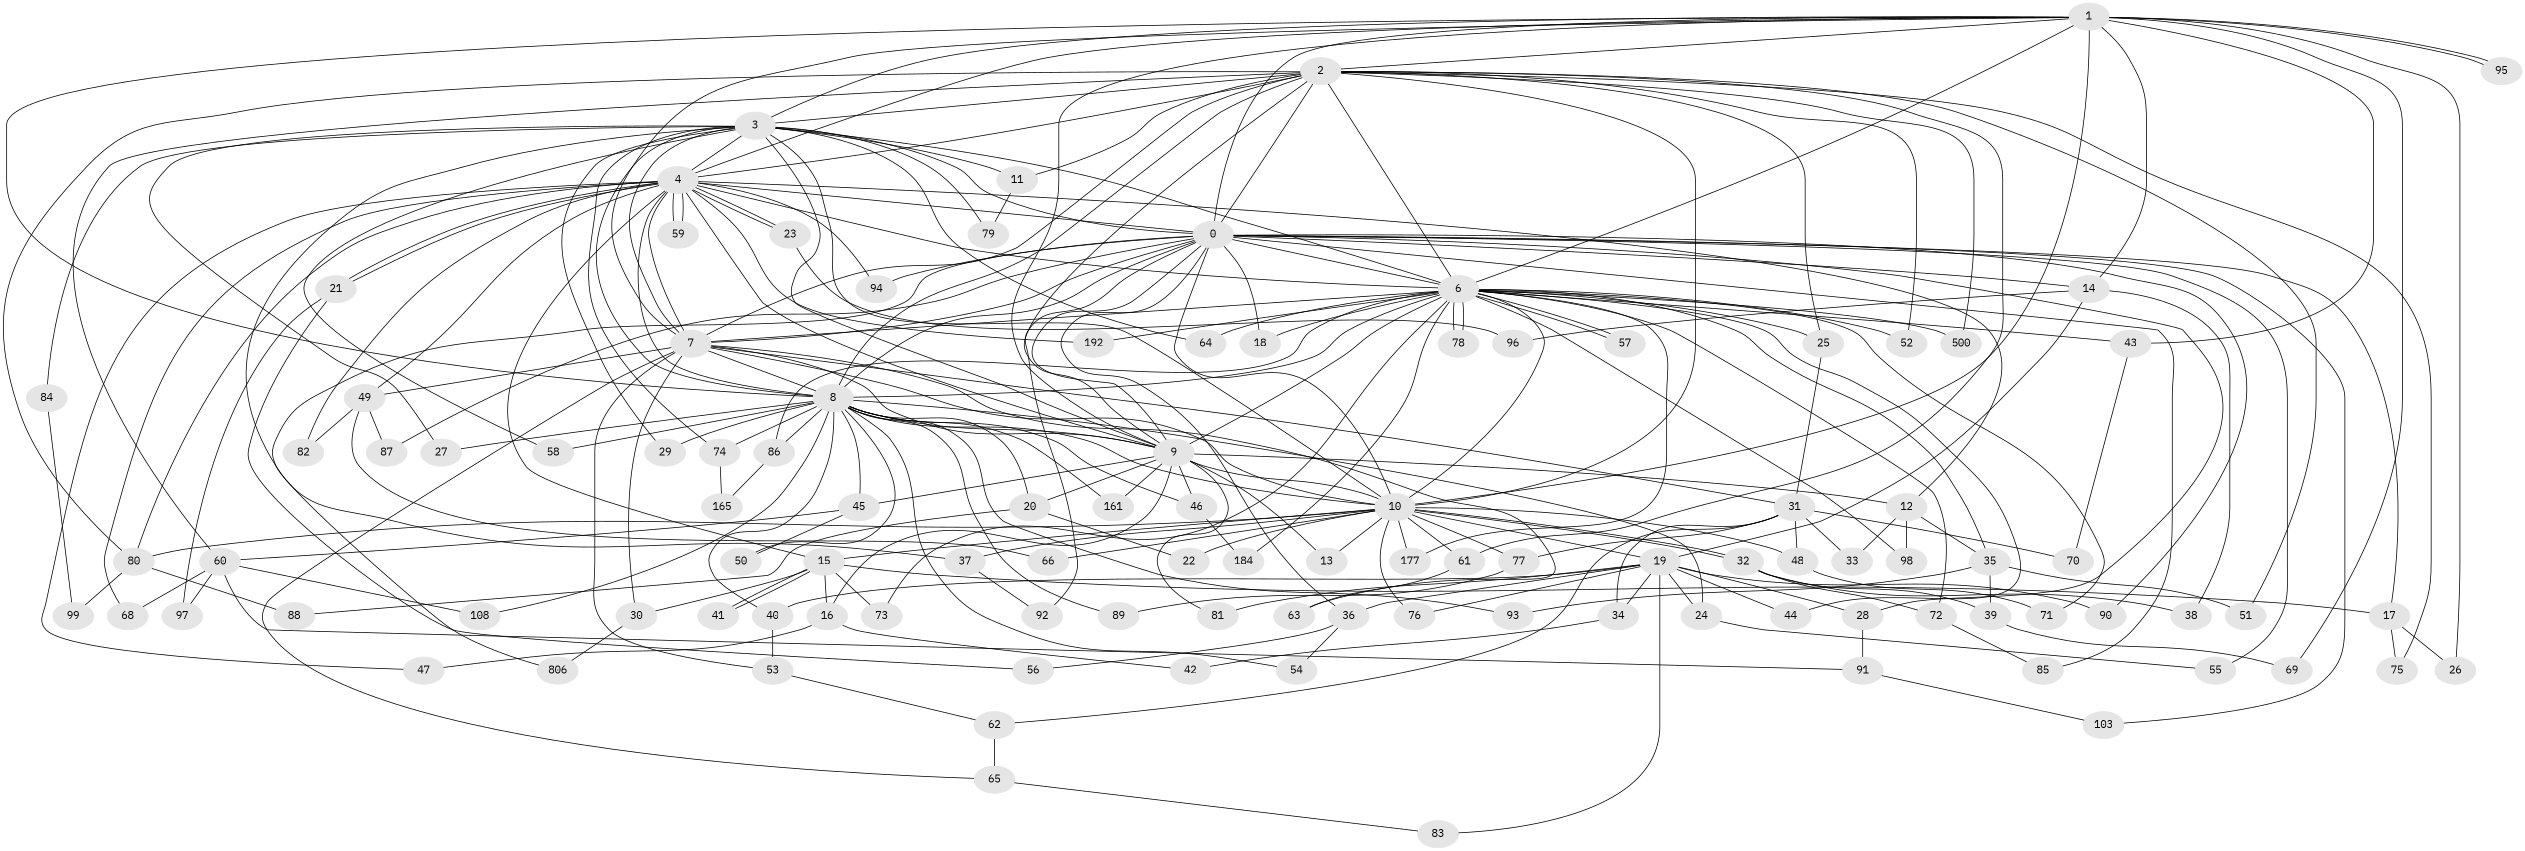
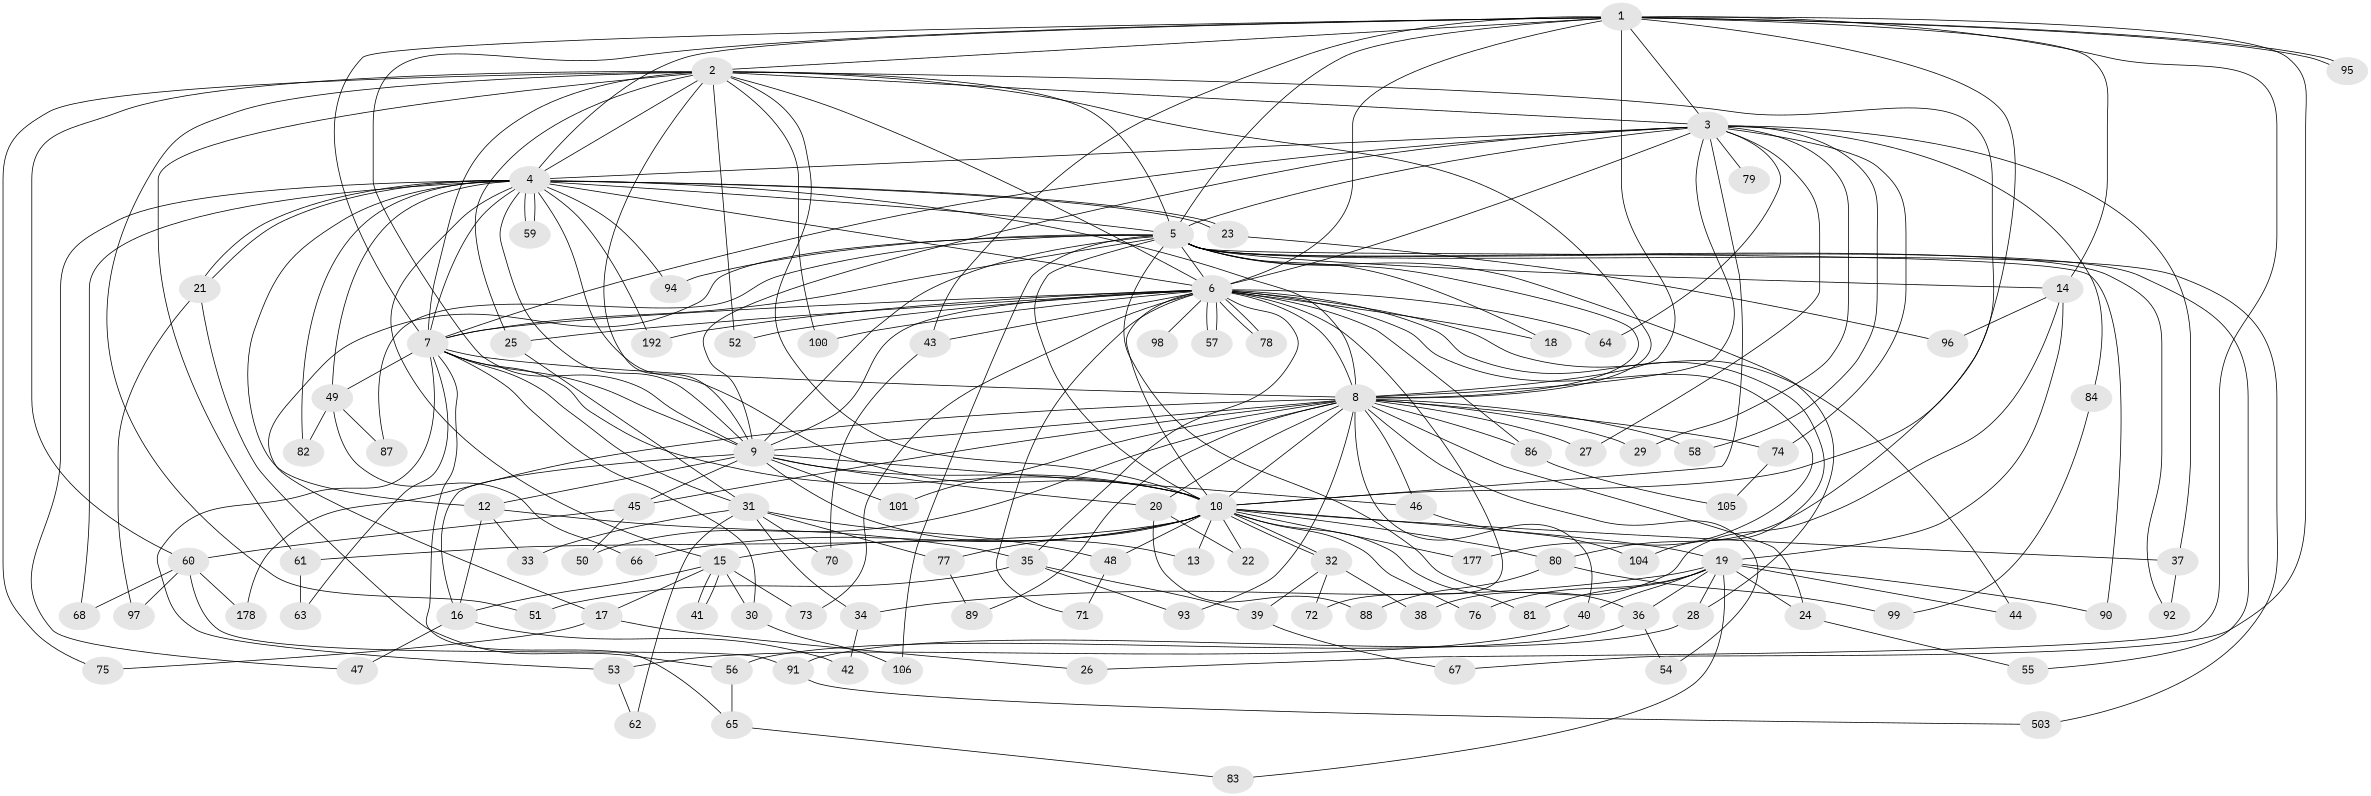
node "11": removed
node "0": label "0" -> "5"
edge "4" -- "80": now "4" -- "10"
node "500": label "500" -> "100"
node "165": label "165" -> "105"
node "161": label "161" -> "101"
edge "9" -- "81": now "10" -- "81"
edge "12" -- "98": now "12" -- "16"
node "184": label "184" -> "104"
node "108": label "108" -> "178"
node "806": label "806" -> "106"
node "85": removed
node "69": label "69" -> "67"
node "103": label "103" -> "503"
edge "62" -- "65": now "56" -- "65"
